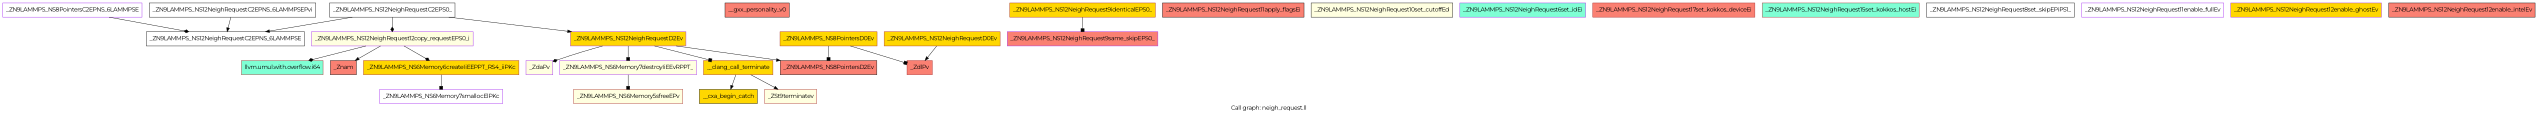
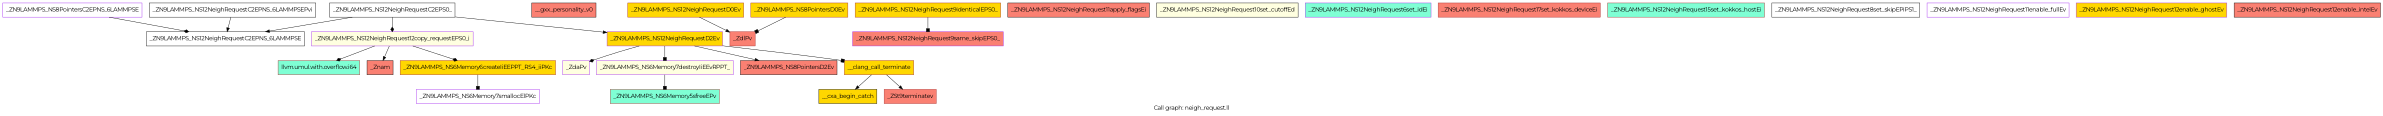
edge "_ZN9LAMMPS_NS8PointersD0Ev" -> "_ZN9LAMMPS_NS8PointersD2Ev": removed
node "_ZN9LAMMPS_NS6Memory5sfreeEPv": fillcolor lightyellow -> aquamarine
node "_ZSt9terminatev": fillcolor lightyellow -> salmon
